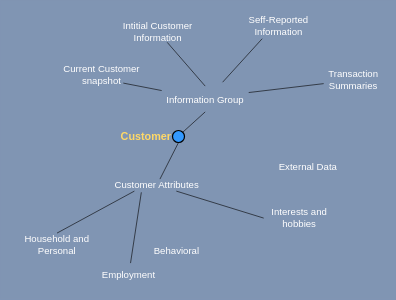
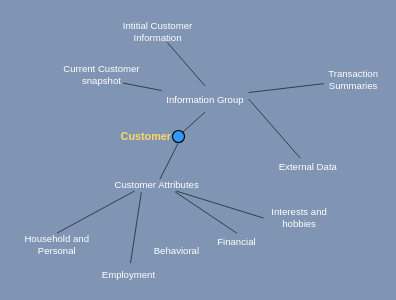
node "Seff-Reported Information": removed
edge "Seff-Reported Information" -- "Information Group": removed
edge "Information Group" -- "External Data": added
edge "Customer Attributes" -- "Financial": added
node "Financial": added
